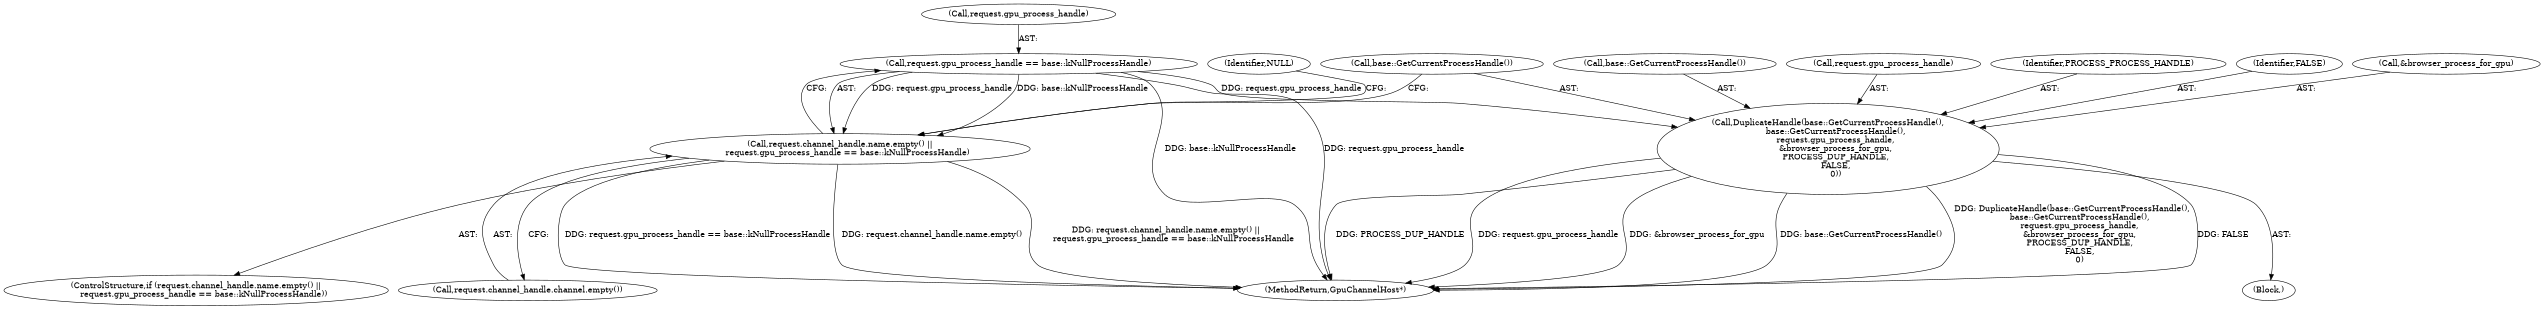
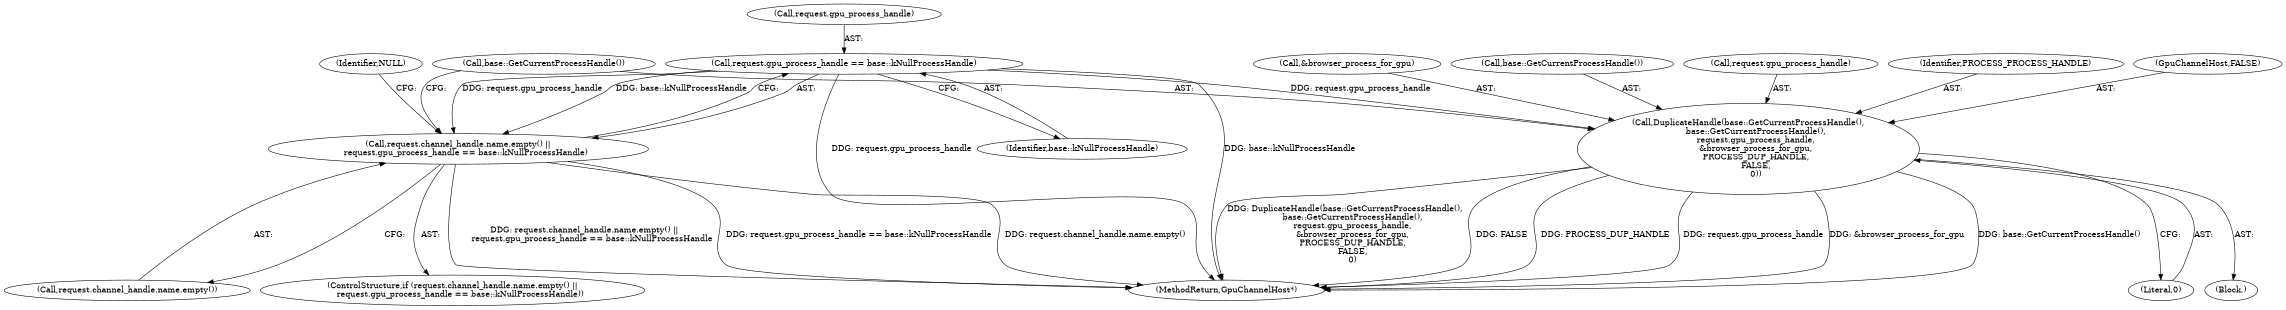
node "(Identifier,FALSE)": label "(Identifier,FALSE)" -> "(GpuChannelHost,FALSE)"
node "(Identifier,base::kNullProcessHandle)": added
node "(Call,request.channel_handle.channel.empty())": label "(Call,request.channel_handle.channel.empty())" -> "(Call,request.channel_handle.name.empty())"
node "(Literal,0)": added
